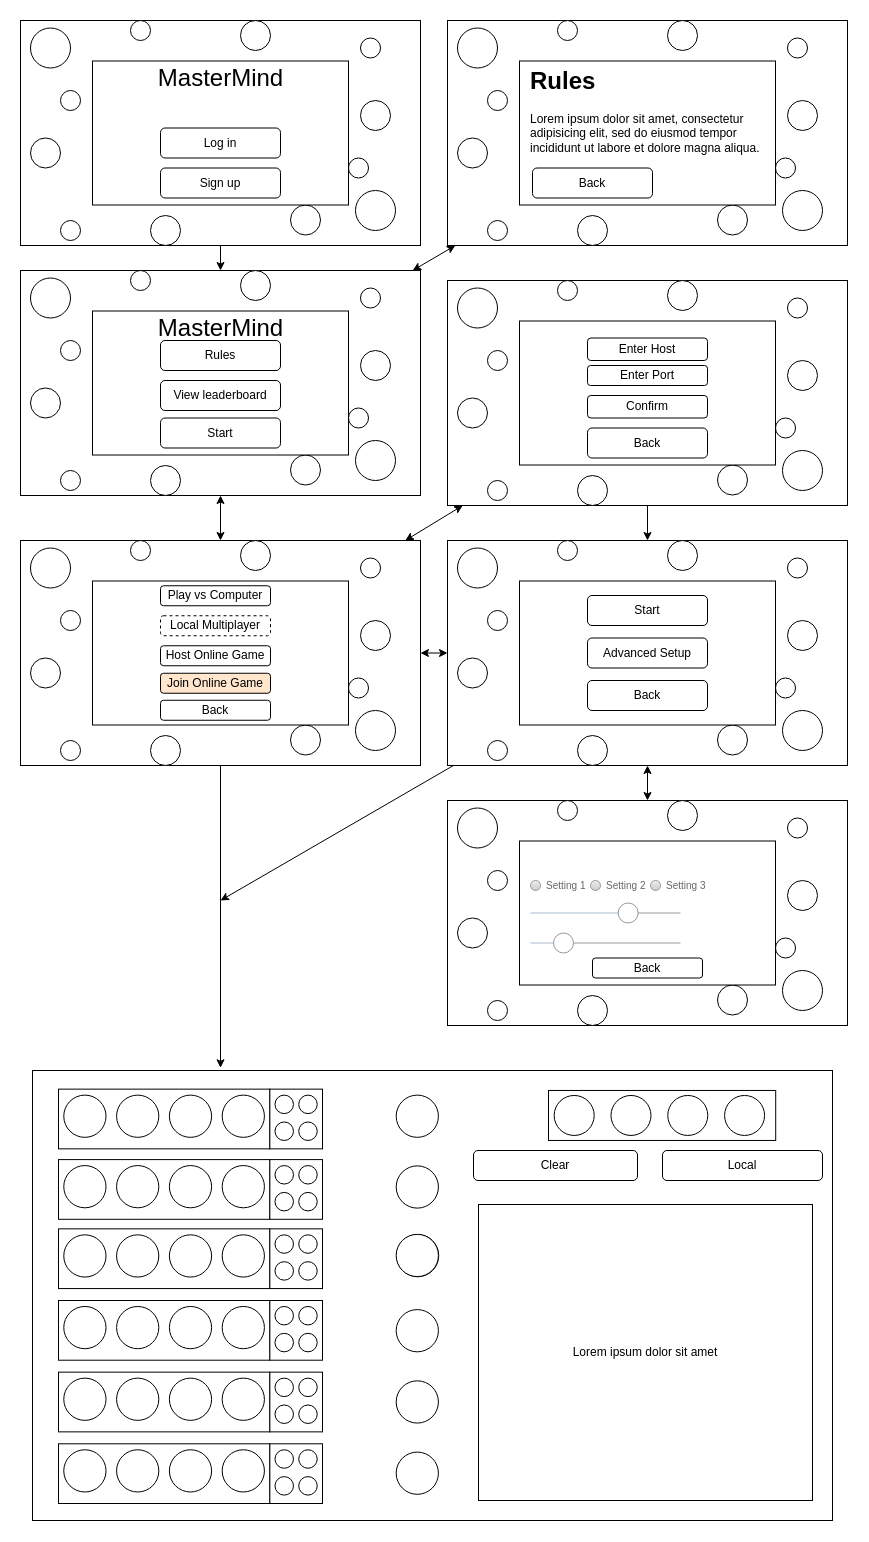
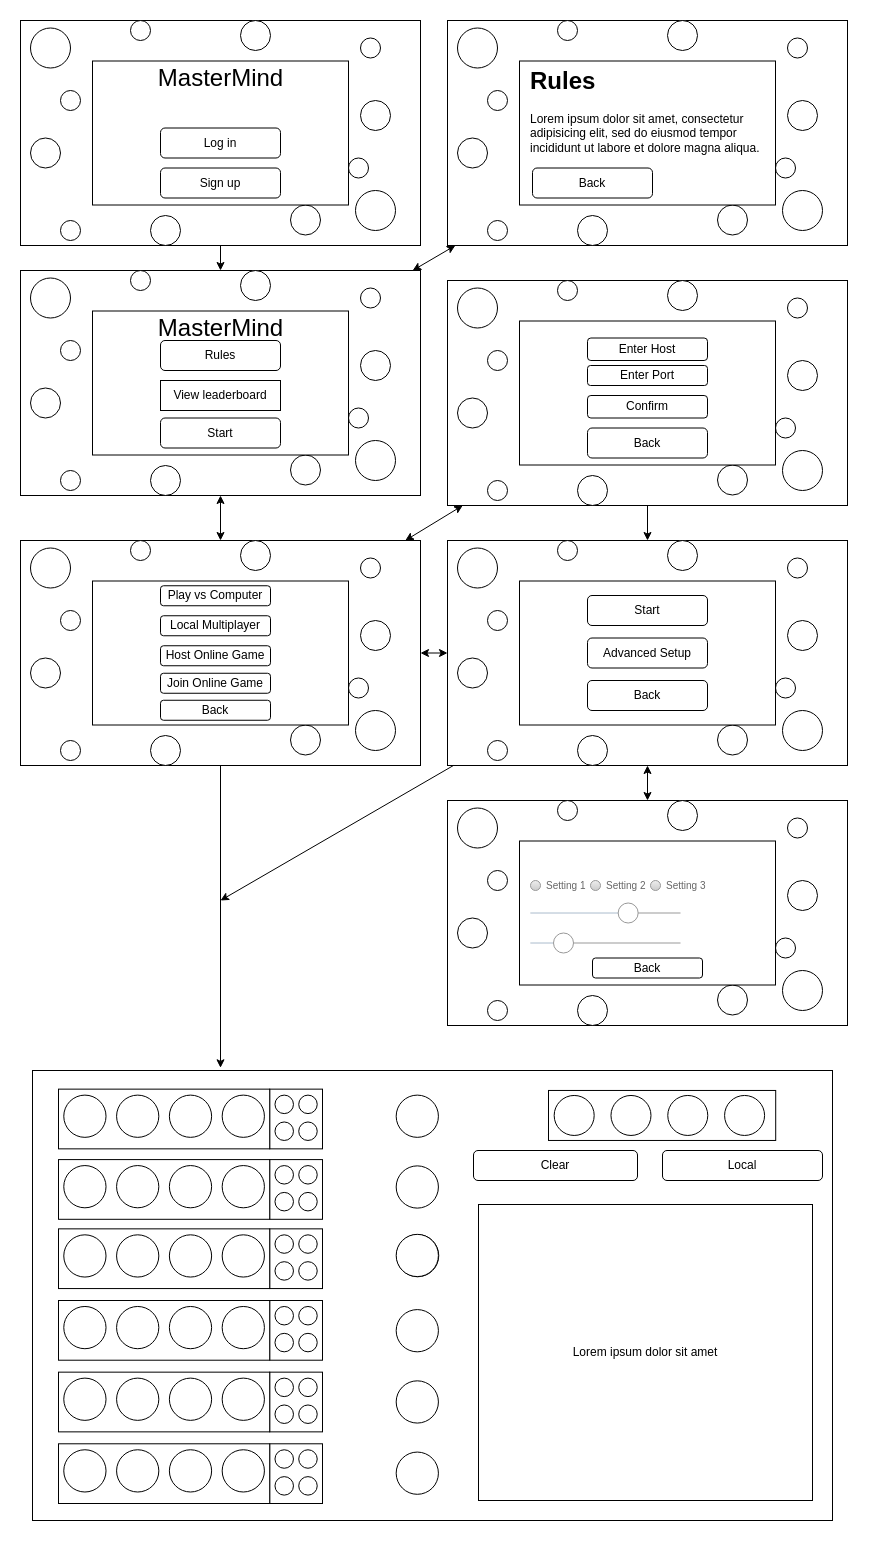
node "View leaderboard": shape rounded rectangle -> rectangle
node "Local Multiplayer": style dashed -> solid
node "Join Online Game": fillcolor #ffe6cc -> #ffffff
